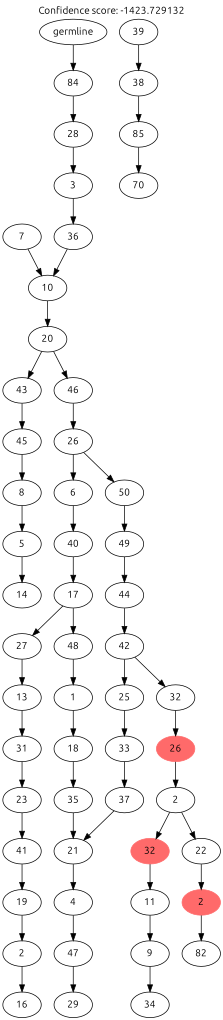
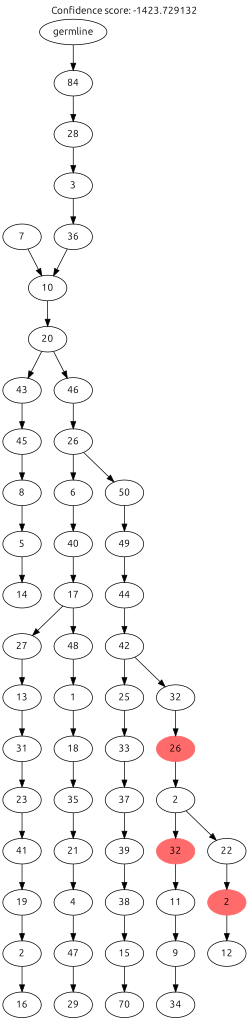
node "85": label "85" -> "15"
edge "37" -> "21": now "37" -> "39"
node "82": label "82" -> "12"
